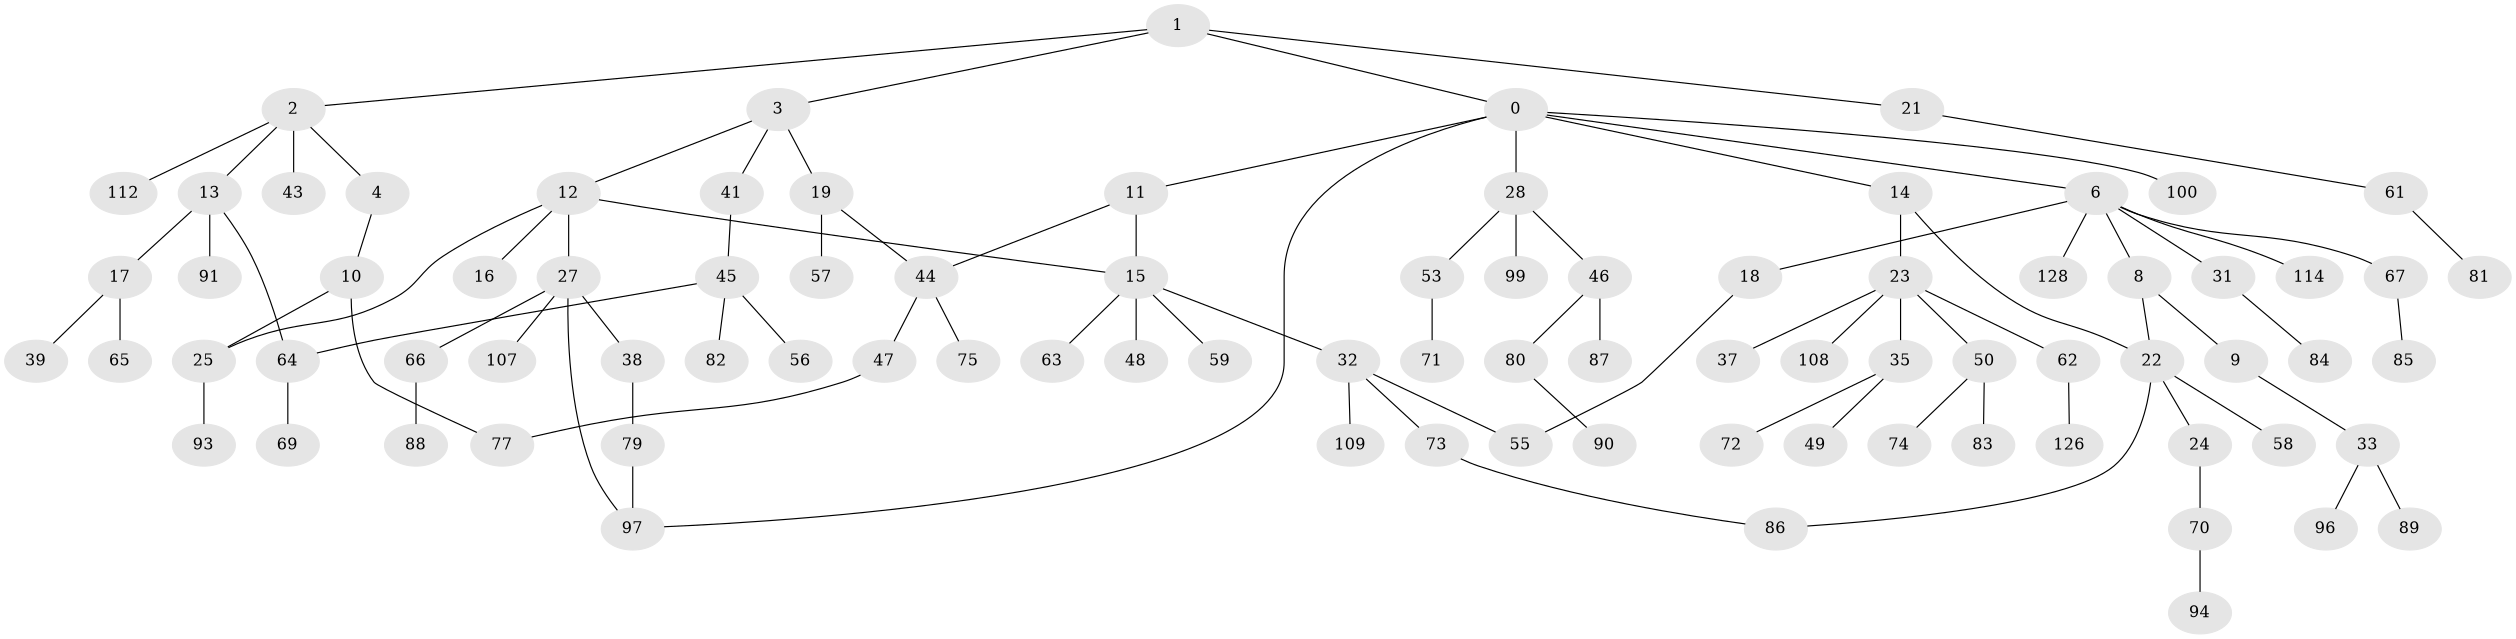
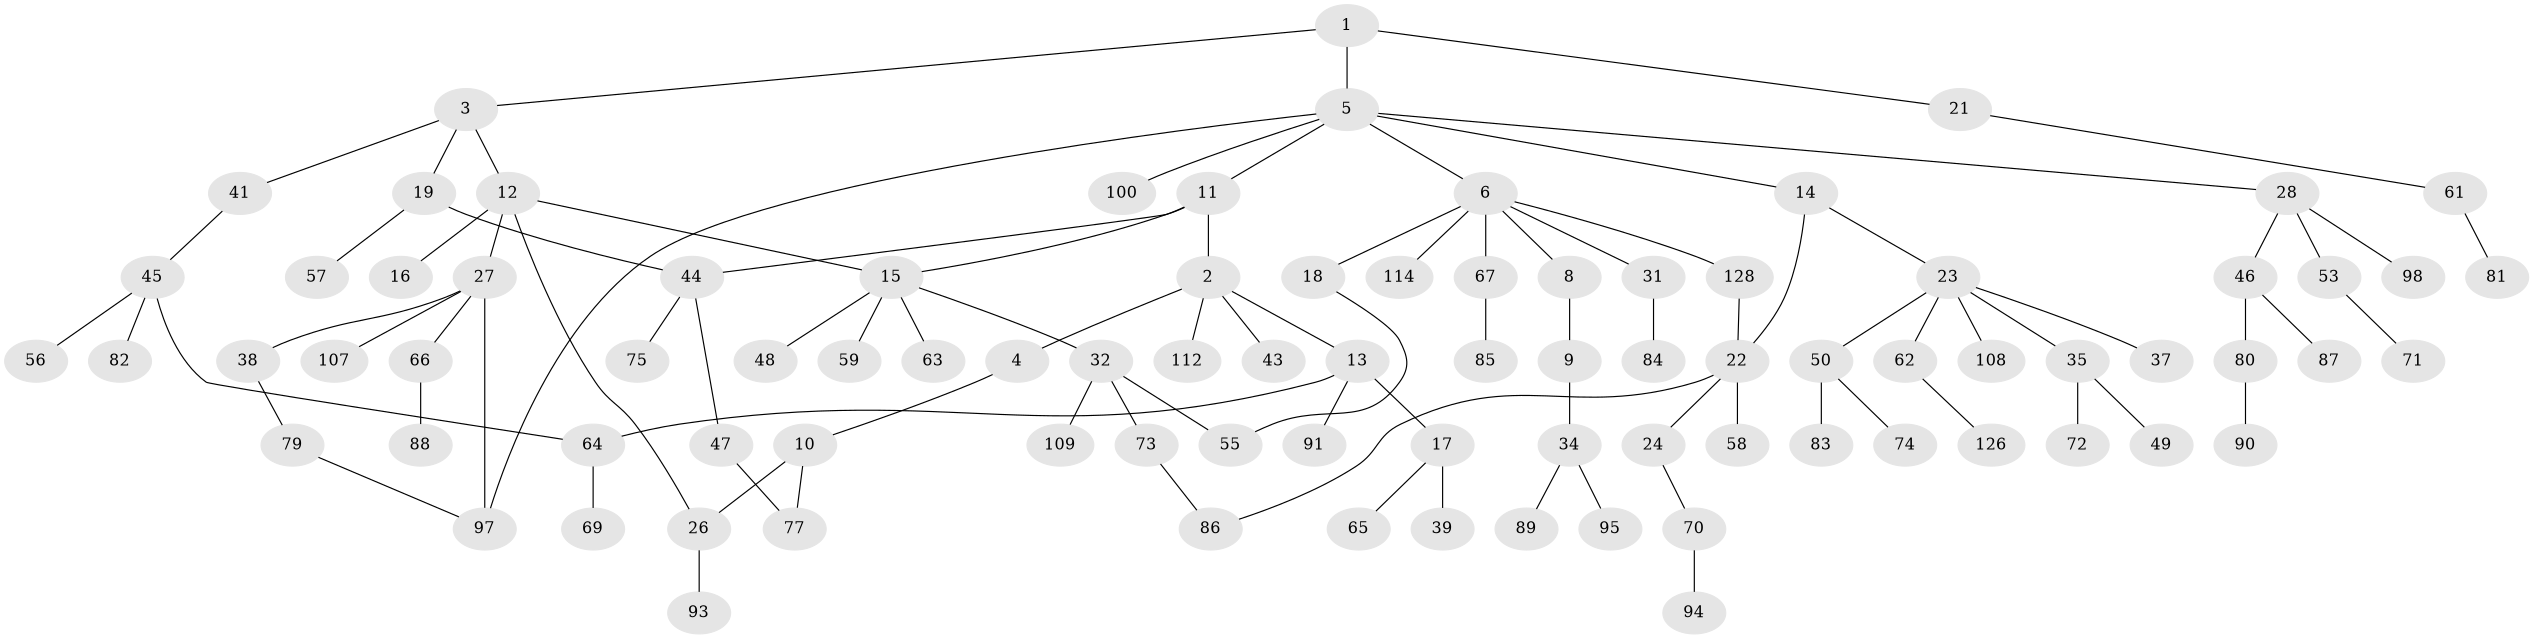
edge "1" -- "2": now "11" -- "2"
node "0": label "0" -> "5"
node "99": label "99" -> "98"
edge "8" -- "22": now "128" -- "22"
node "25": label "25" -> "26"
node "33": label "33" -> "34"
node "96": label "96" -> "95"
